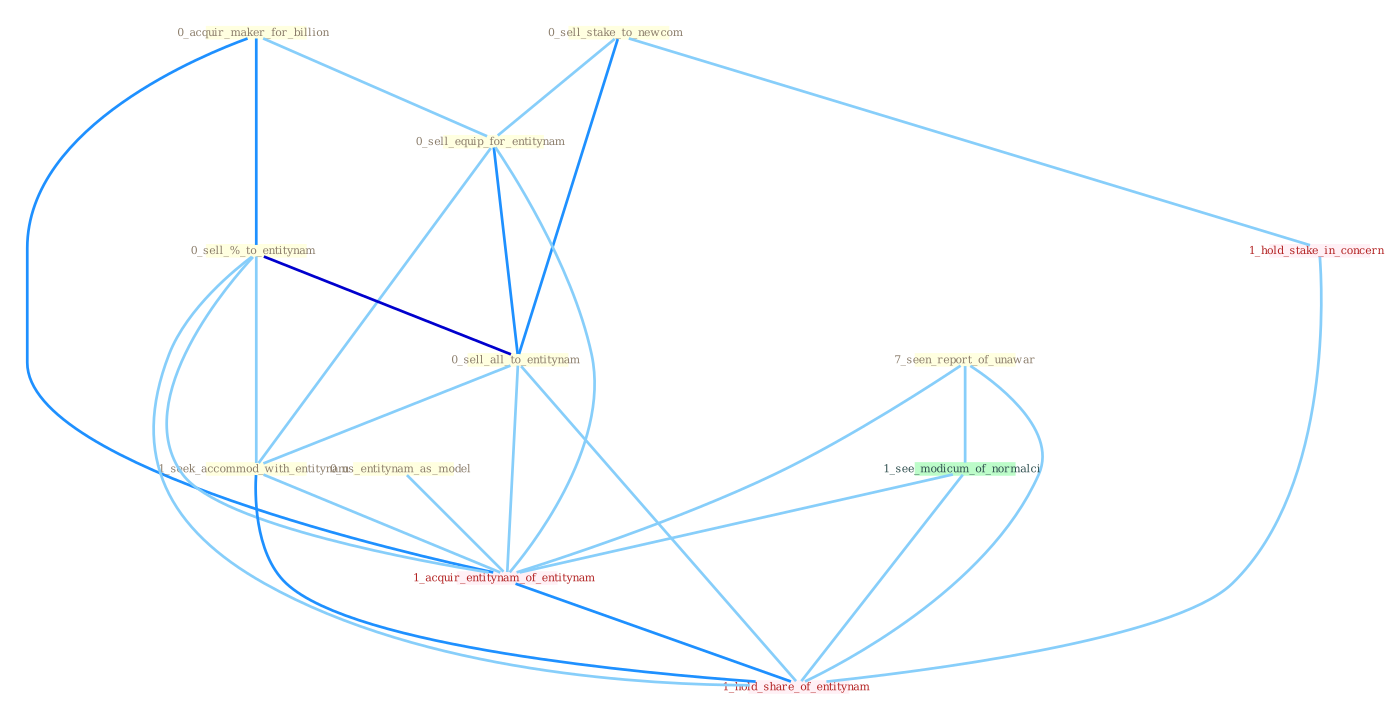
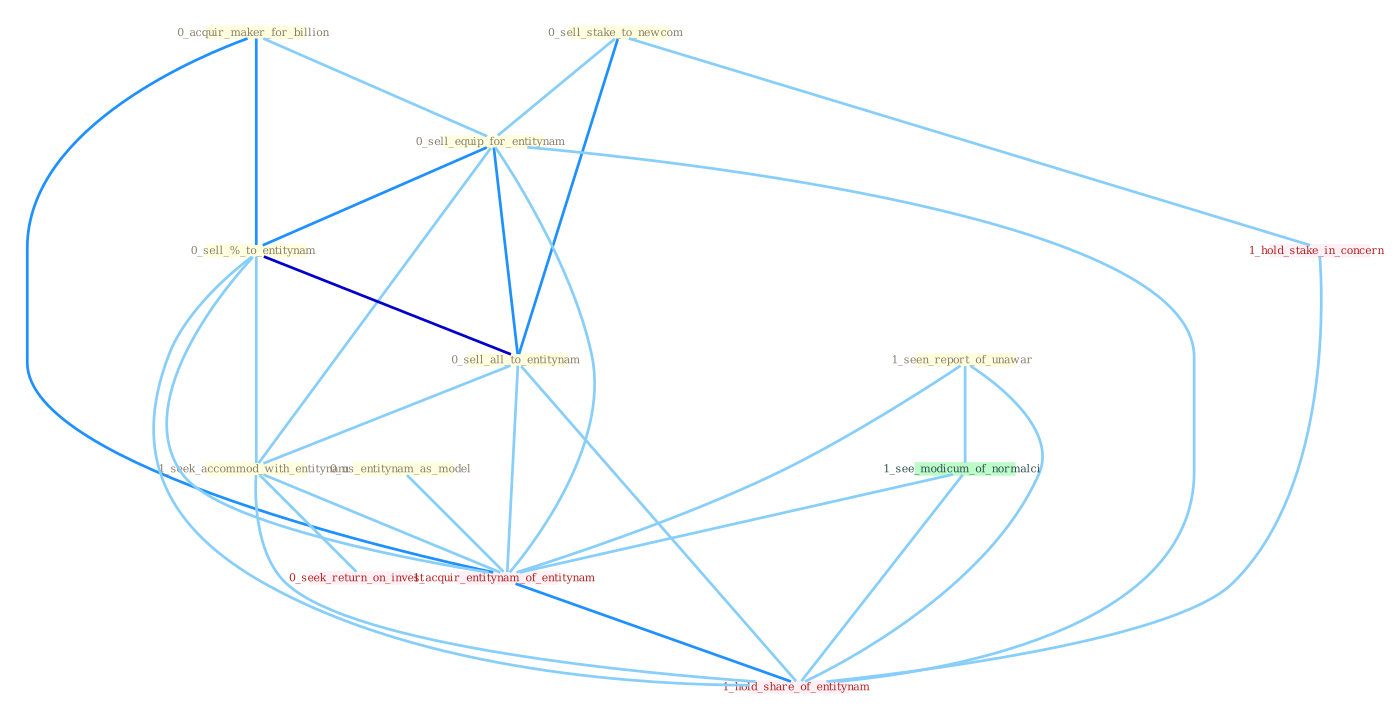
edge "0_sell_equip_for_entitynam" -- "0_sell_%_to_entitynam": added
edge "0_sell_equip_for_entitynam" -- "1_hold_share_of_entitynam": added
node "7_seen_report_of_unawar": label "7_seen_report_of_unawar" -> "1_seen_report_of_unawar"
node "0_seek_return_on_invest": added
edge "1_seek_accommod_with_entitynam" -- "1_hold_share_of_entitynam": color #1e90ff -> #87cefa
